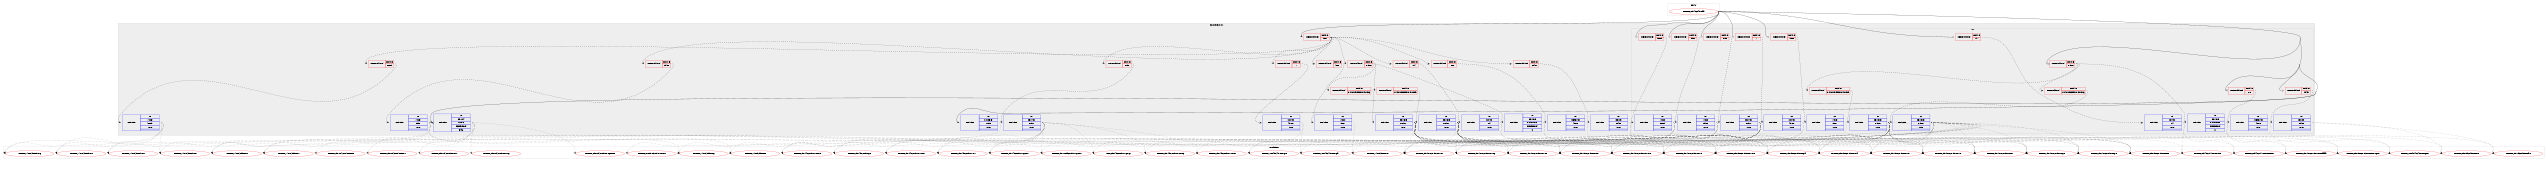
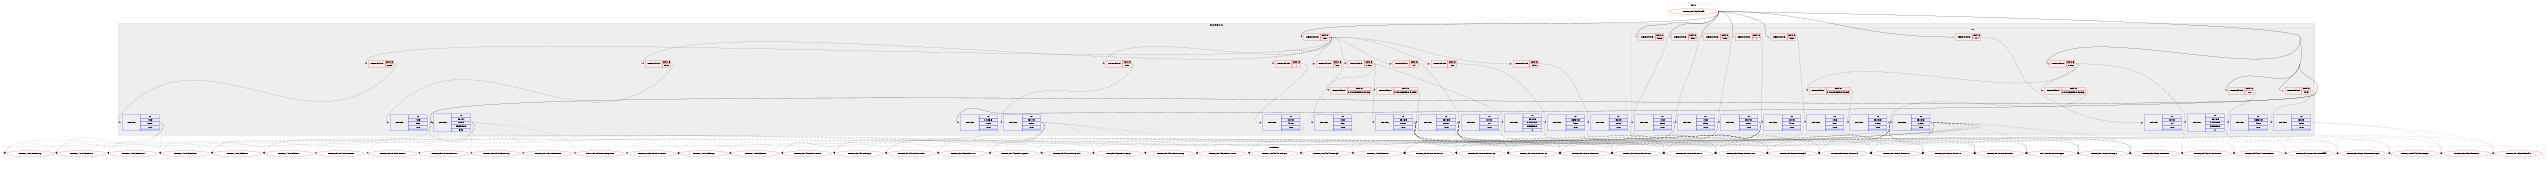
node "portage://dev-util/cmake-3.13.5": added
node "portage://dev-util/cmake-3.16.0_rc3": label "portage://dev-util/cmake-3.16.0_rc3" -> "cudnn://dev-util/cmake-3.16.0_rc3"
node "portage://dev-media/cudnn-7.6.1.34": label "portage://dev-media/cudnn-7.6.1.34" -> "portage://dev-libs/cudnn-7.6.1.34"
node "portage://dev-lang/python-3.6.8": label "portage://dev-lang/python-3.6.8" -> "pack://dev-lang/python-3.6.8"
